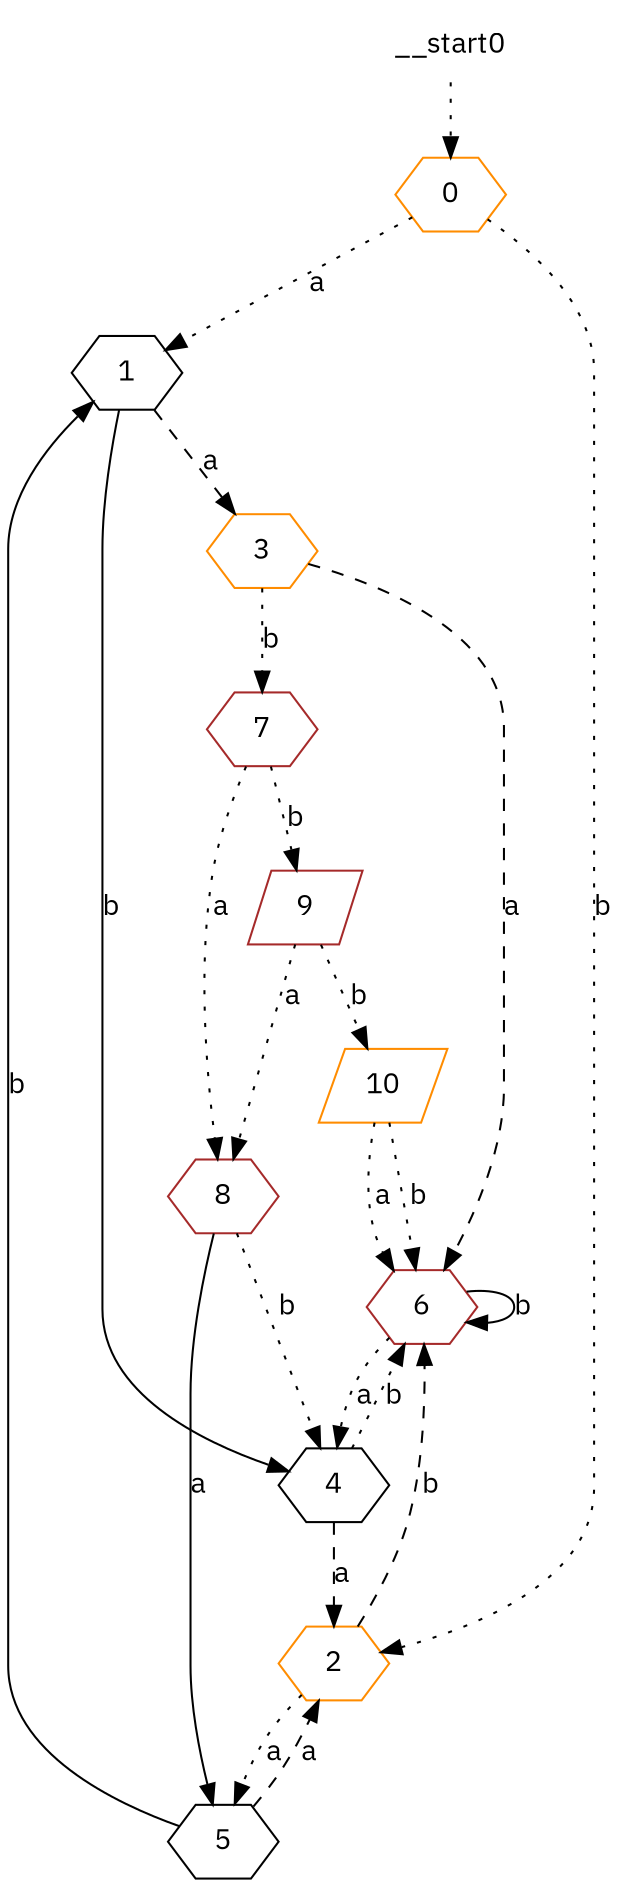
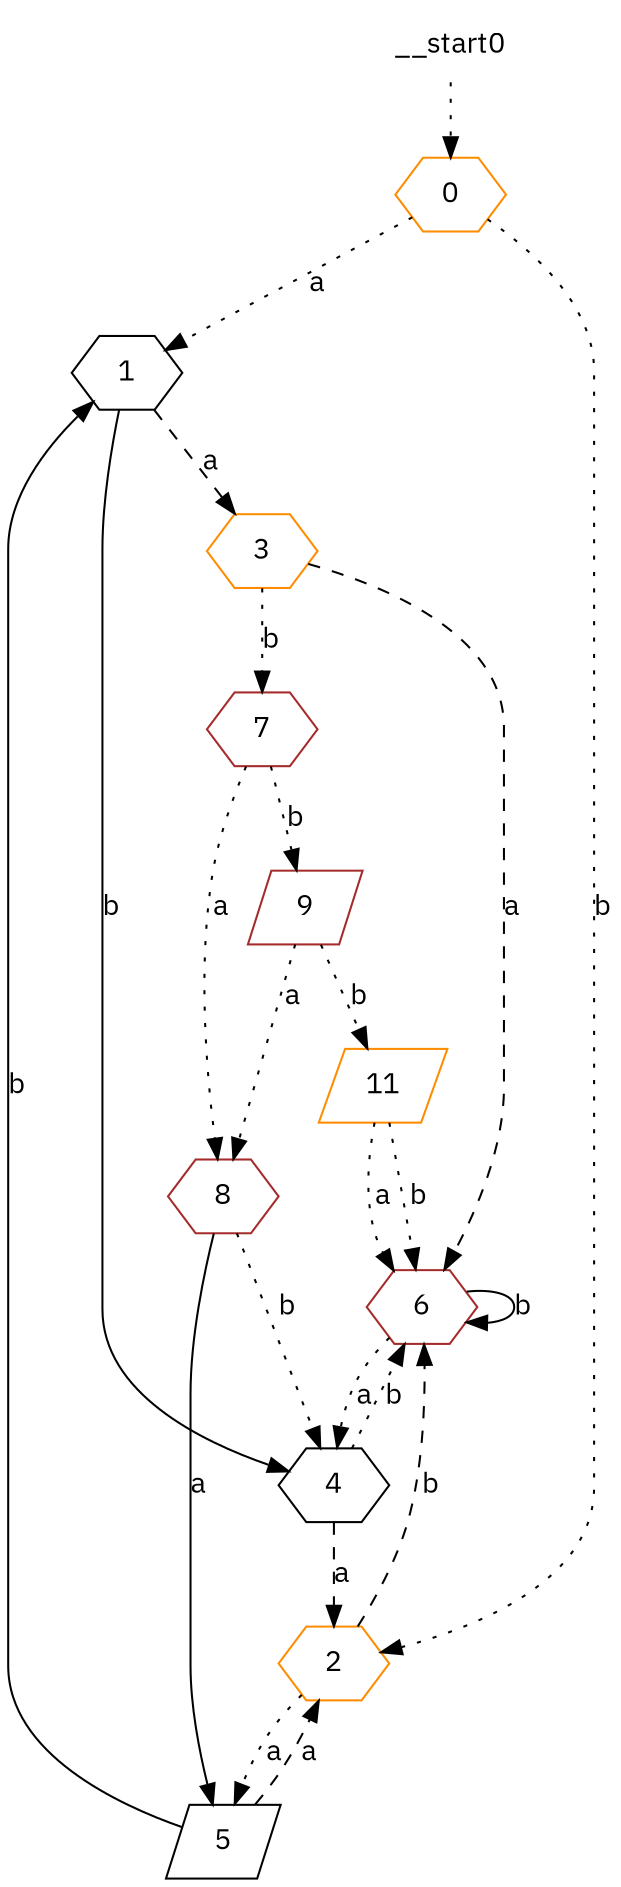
node "10": label "10" -> "11"
node "5": shape hexagon -> parallelogram
